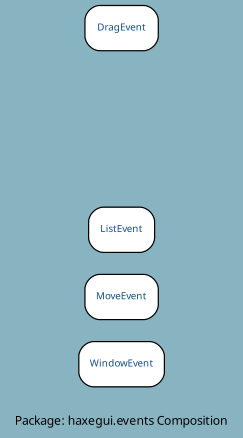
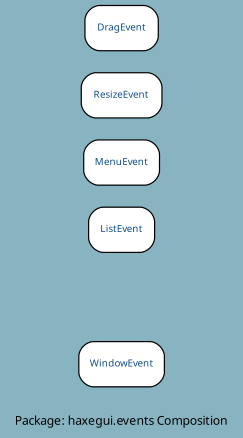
node "ResizeEvent": added
node "MenuEvent": added
node "MoveEvent": removed
